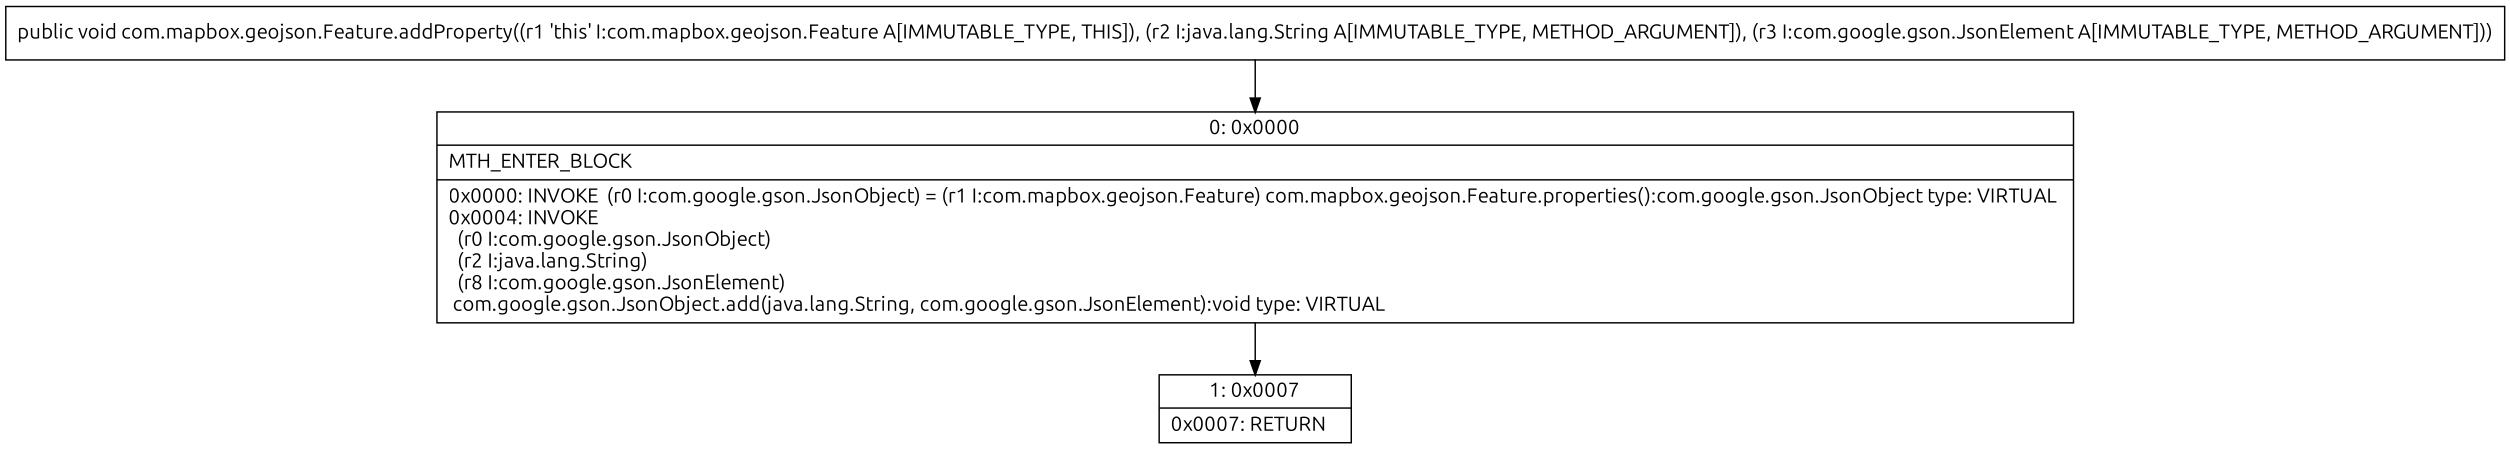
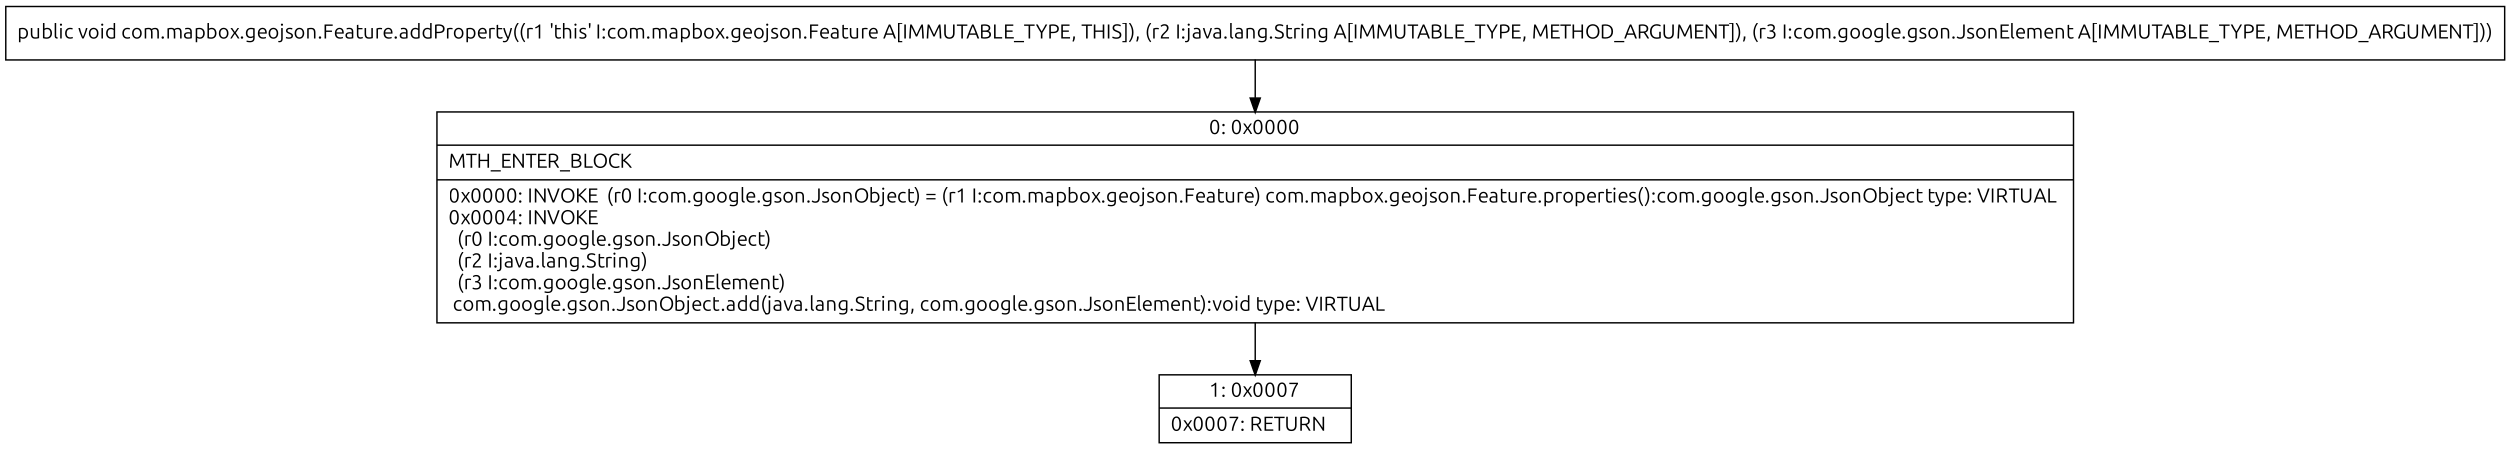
node "0: 0x0000": text "(r8 I:com.google.gson.JsonElement)" -> "(r3 I:com.google.gson.JsonElement)"
